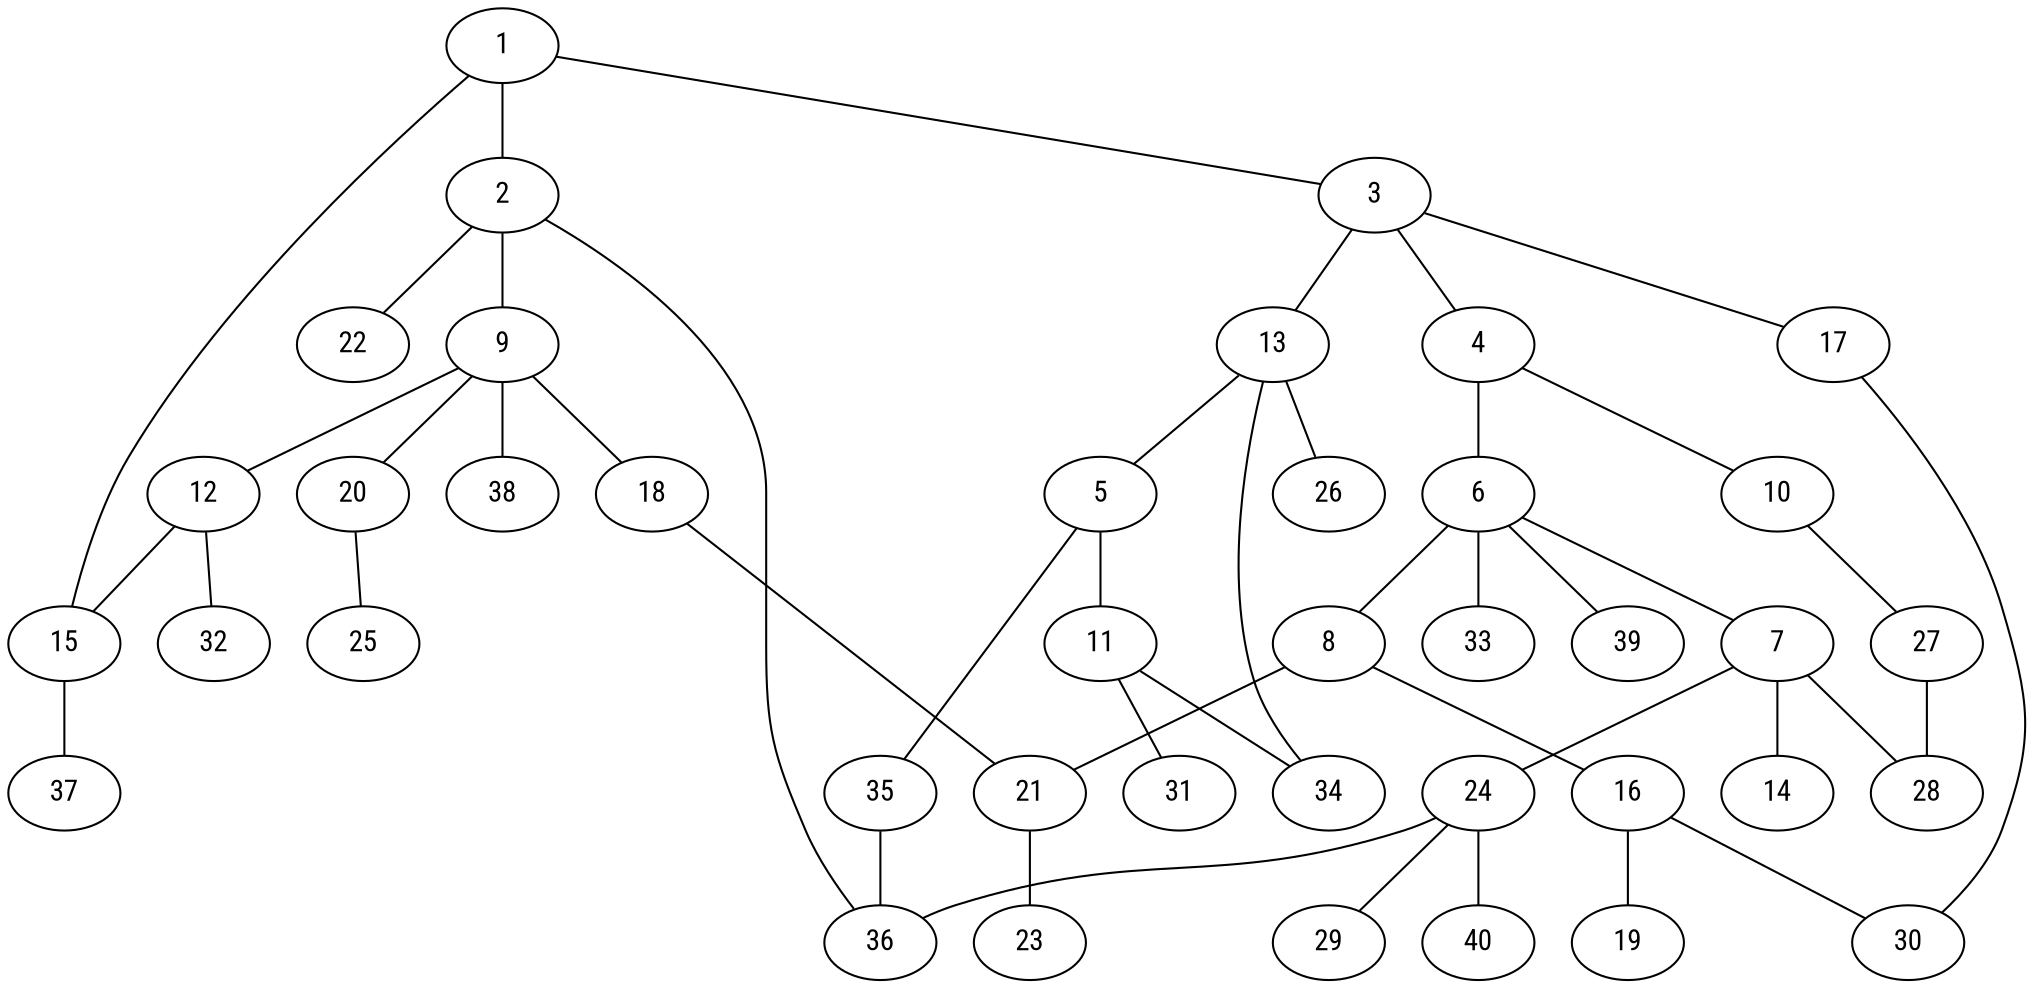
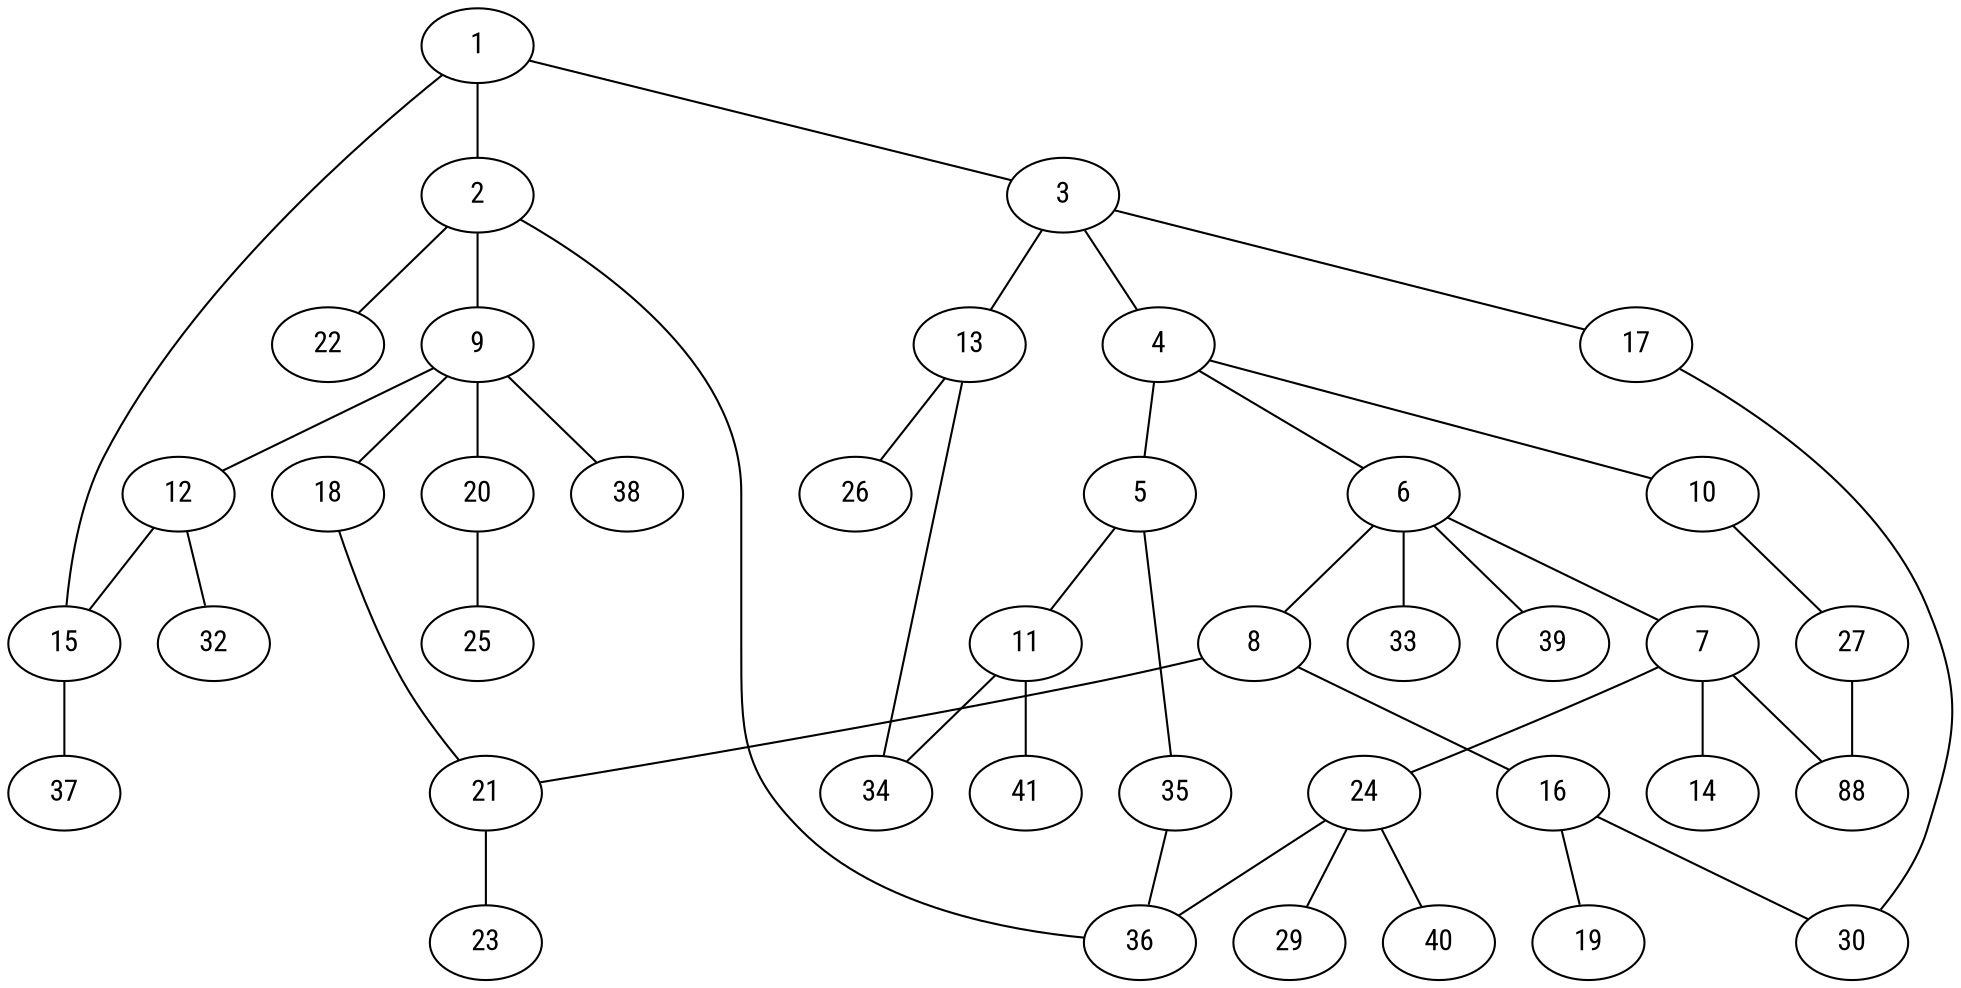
edge "13" -- "5": now "4" -- "5"
node "31": label "31" -> "41"
node "28": label "28" -> "88"
